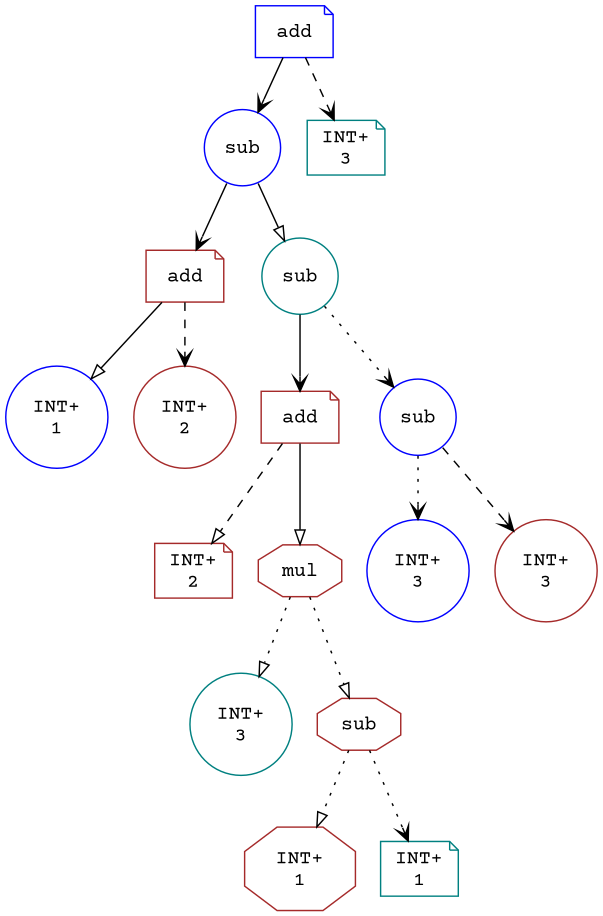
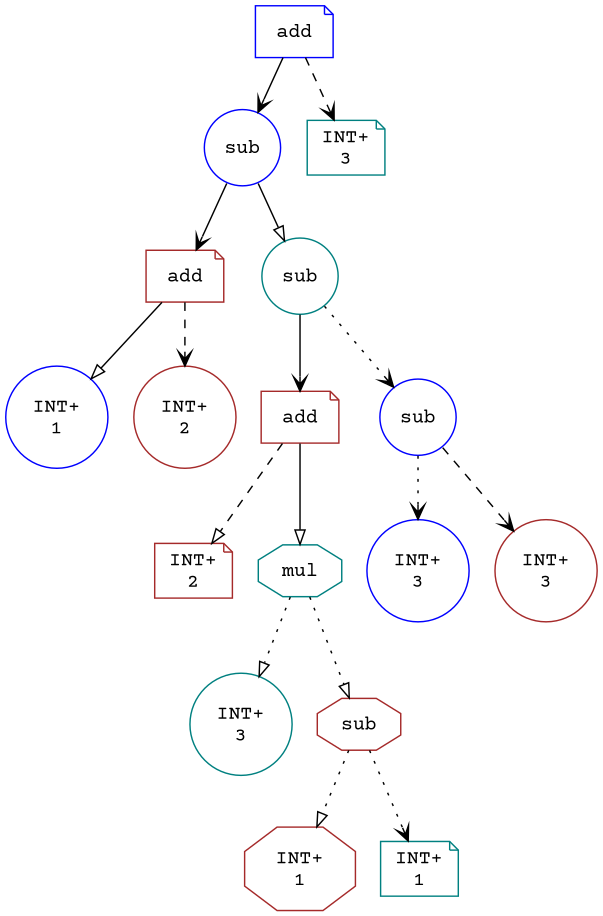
node "mul": color brown -> teal
